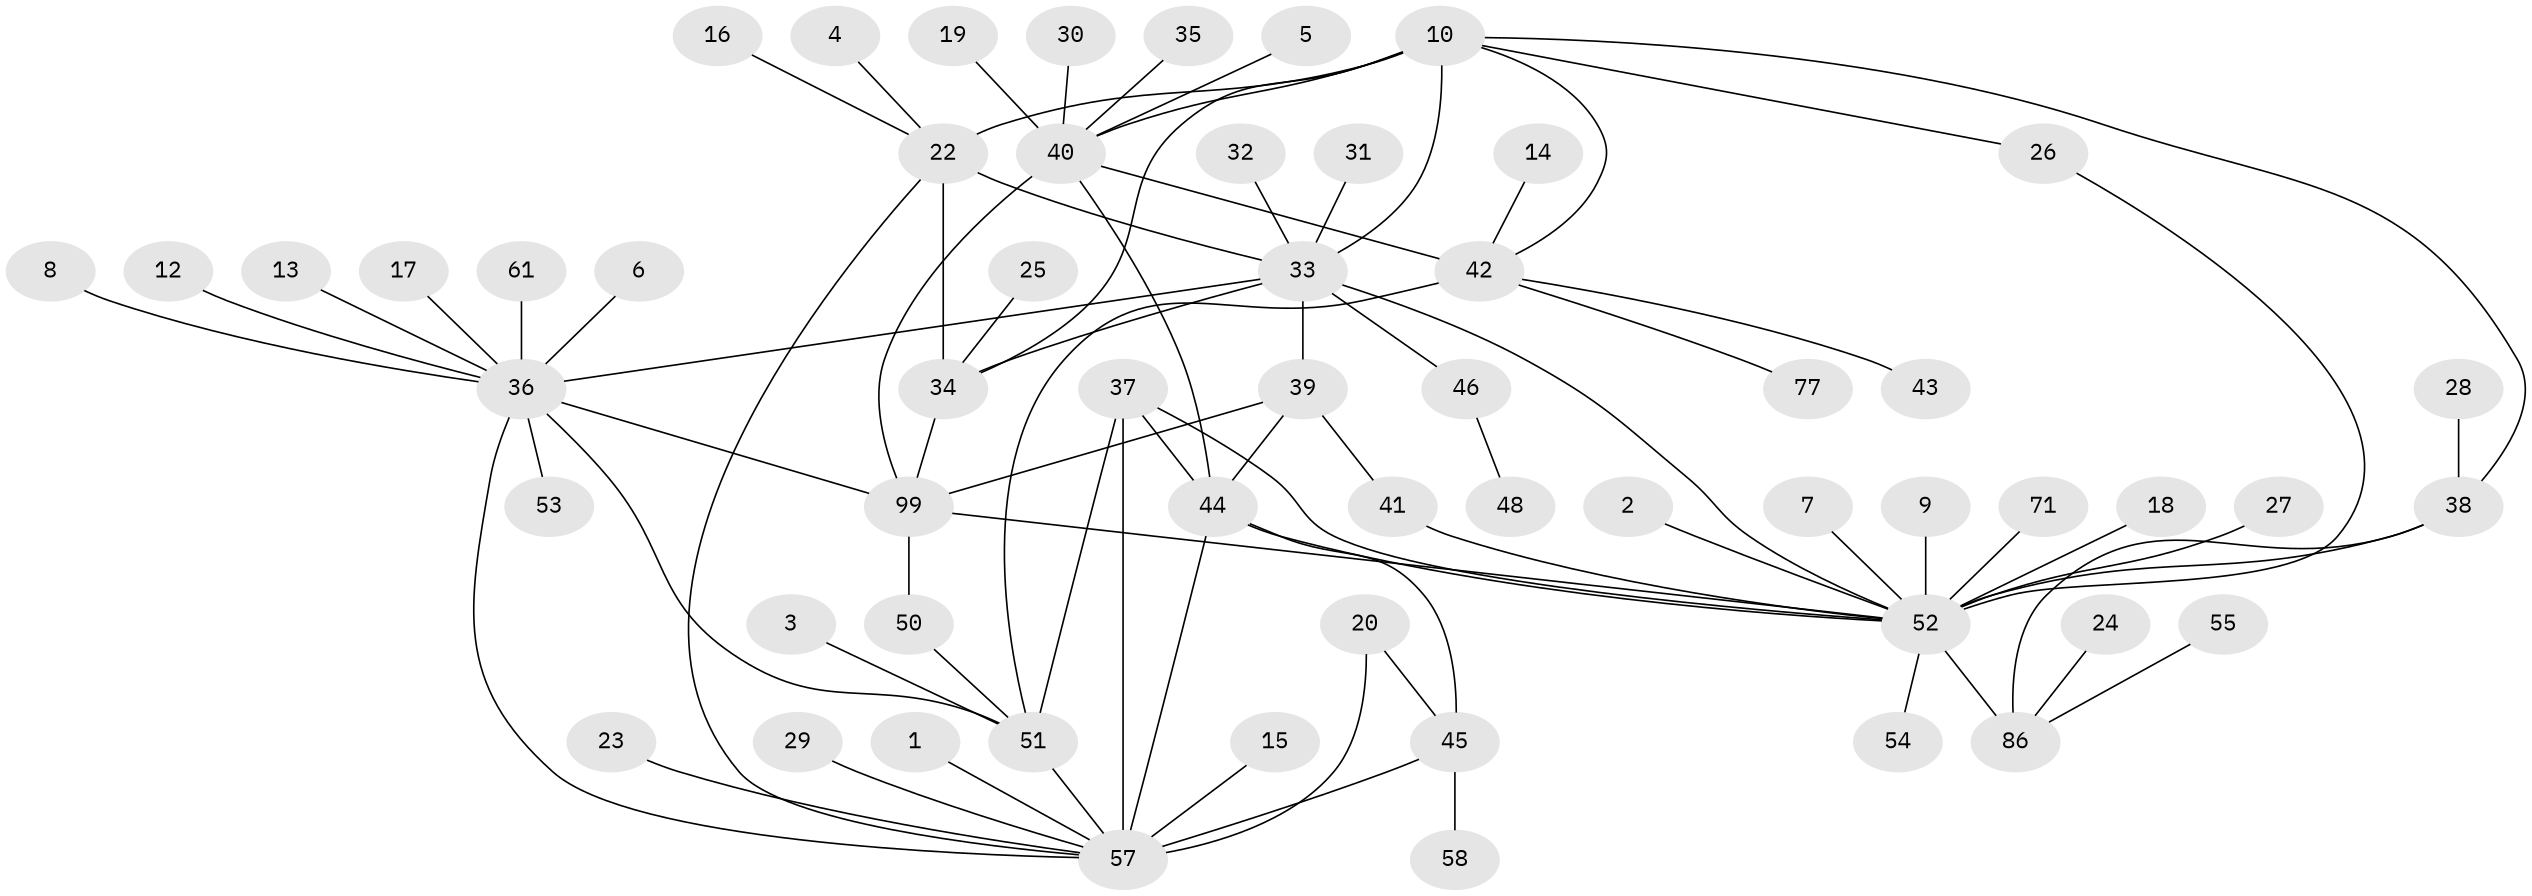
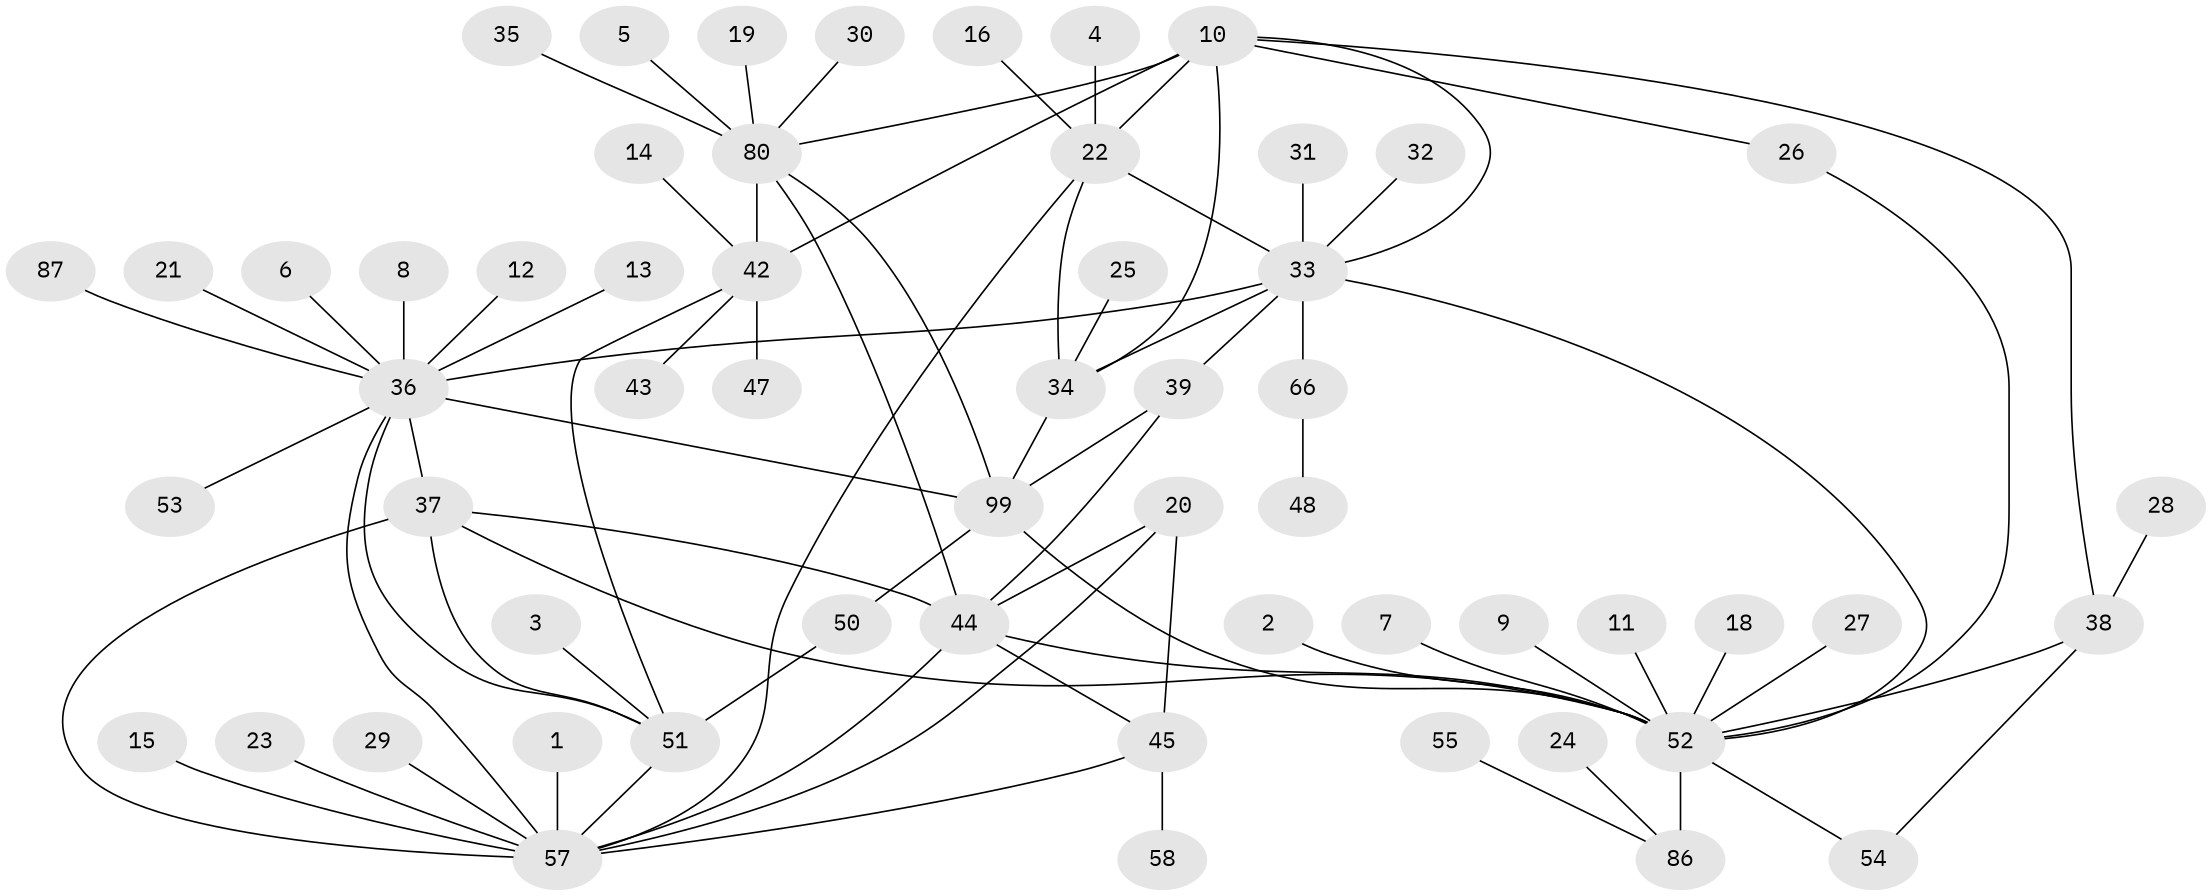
node "40": label "40" -> "80"
node "17": label "17" -> "87"
node "61": label "61" -> "21"
node "46": label "46" -> "66"
node "77": label "77" -> "47"
edge "36" -- "37": added
node "41": removed
node "71": label "71" -> "11"
edge "38" -- "86": now "38" -- "54"
edge "20" -- "44": added
